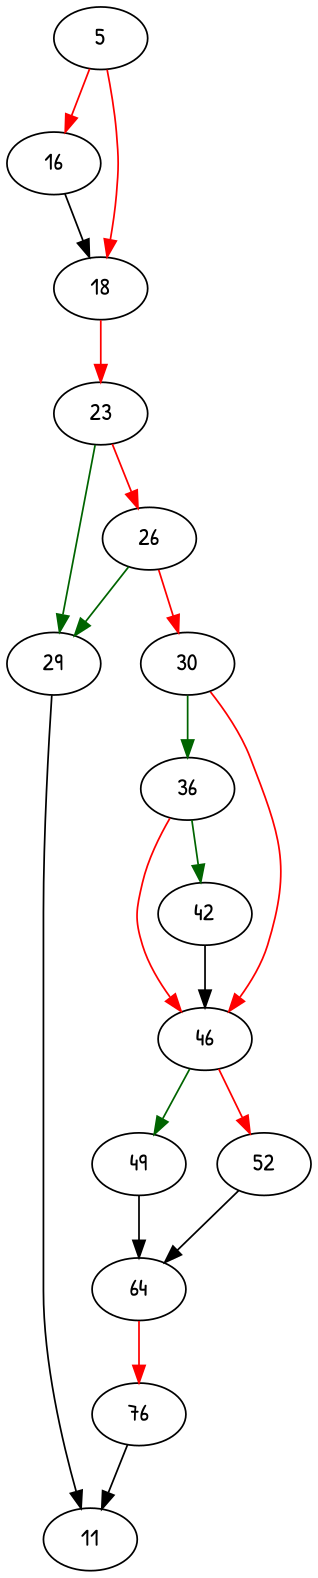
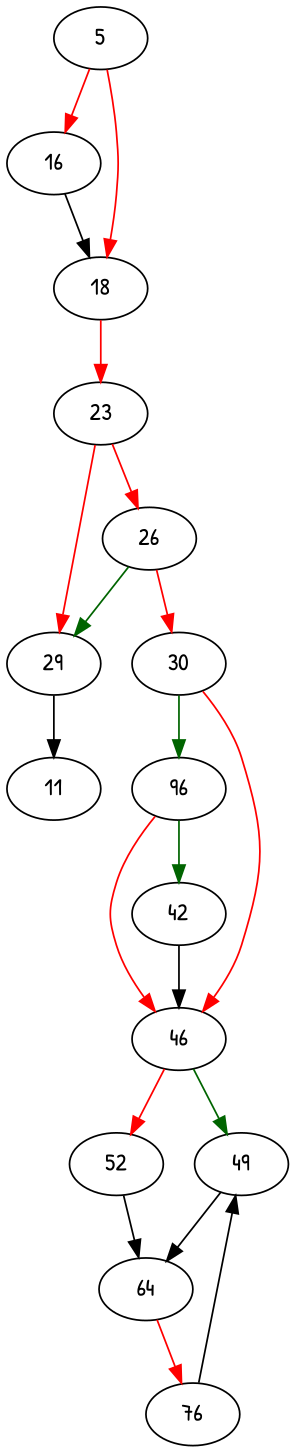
edge "23" -> "29": color darkgreen -> red
node "36": label "36" -> "96"
edge "76" -> "11": now "76" -> "49"
